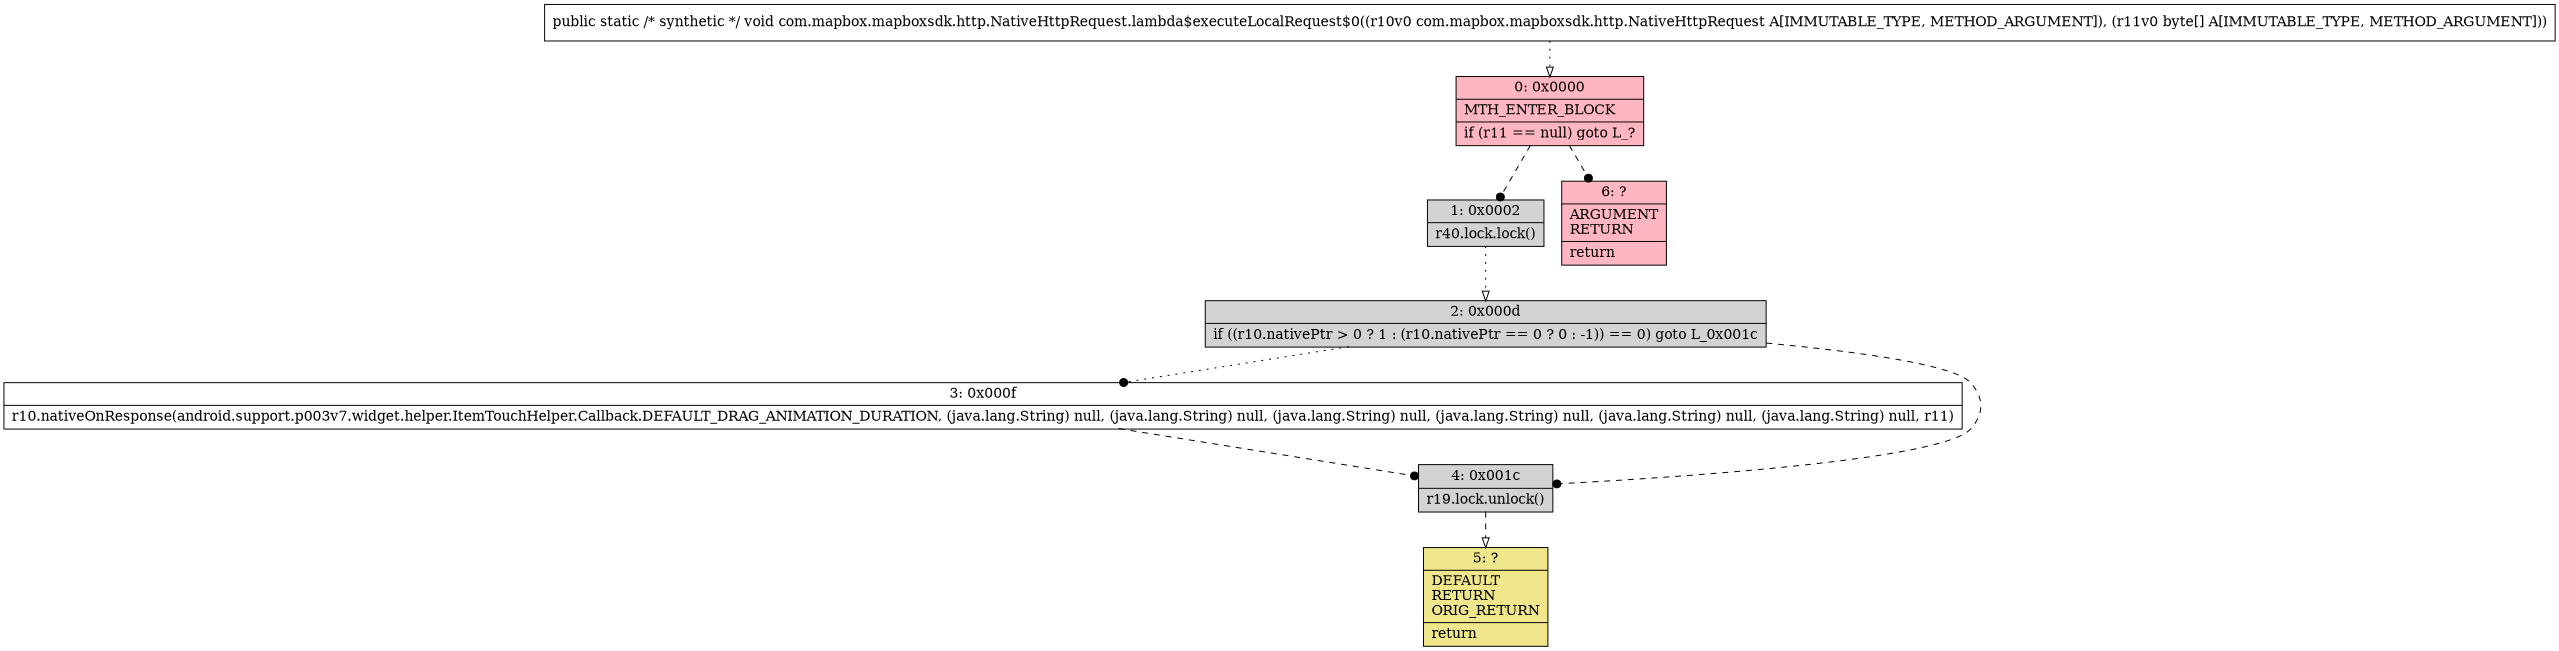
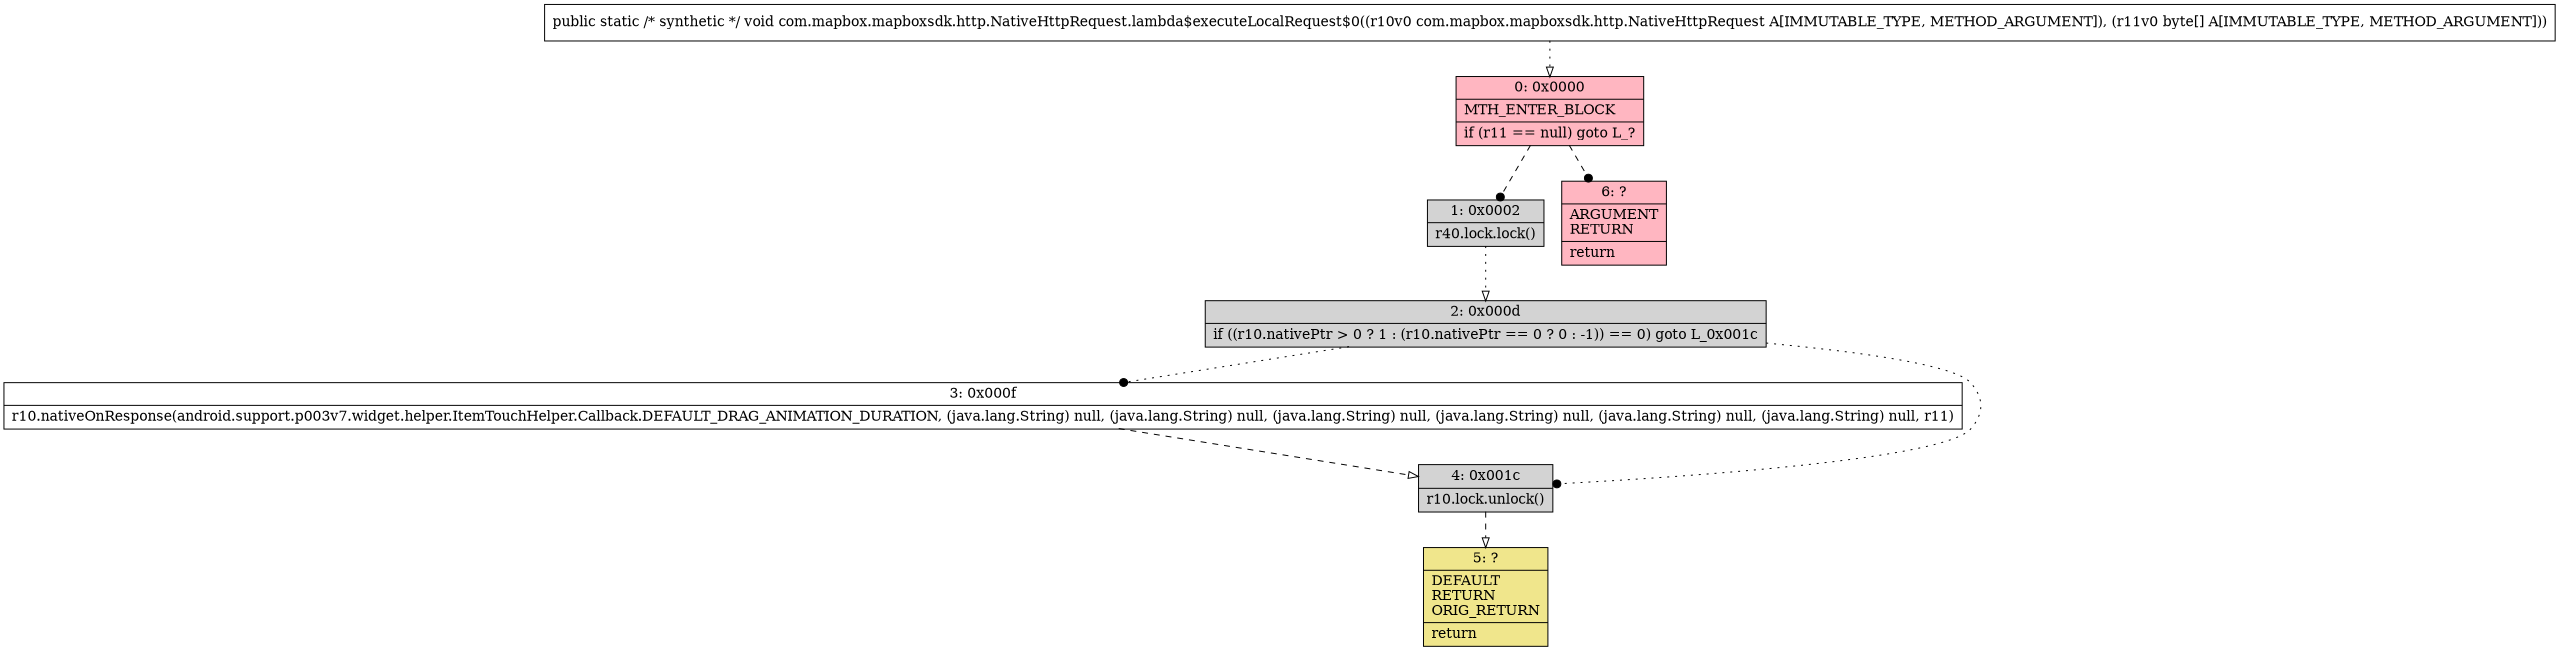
edge "3: 0x000f" -> "4: 0x001c": arrowhead dot -> onormal
edge "2: 0x000d" -> "4: 0x001c": style dashed -> dotted
node "4: 0x001c": text "r19.lock.unlock()" -> "r10.lock.unlock()"
